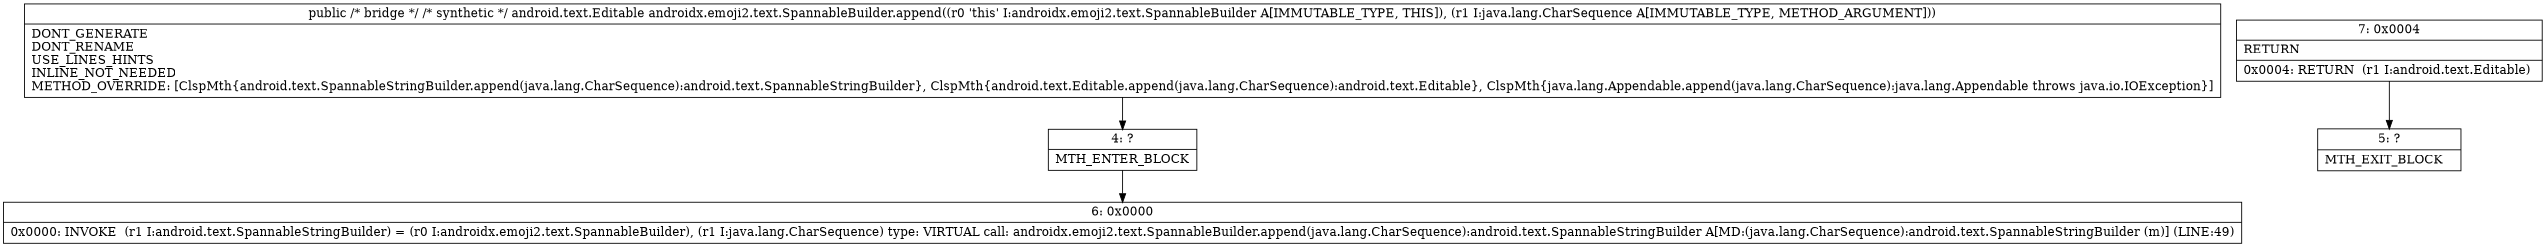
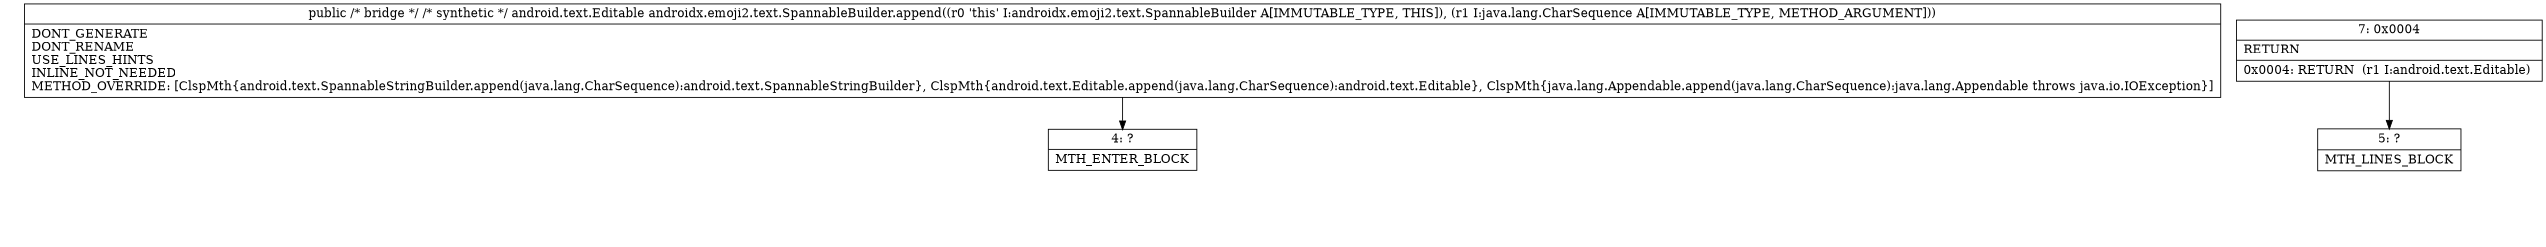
node "5: ?": text "MTH_EXIT_BLOCK" -> "MTH_LINES_BLOCK"
node "6: 0x0000": removed
